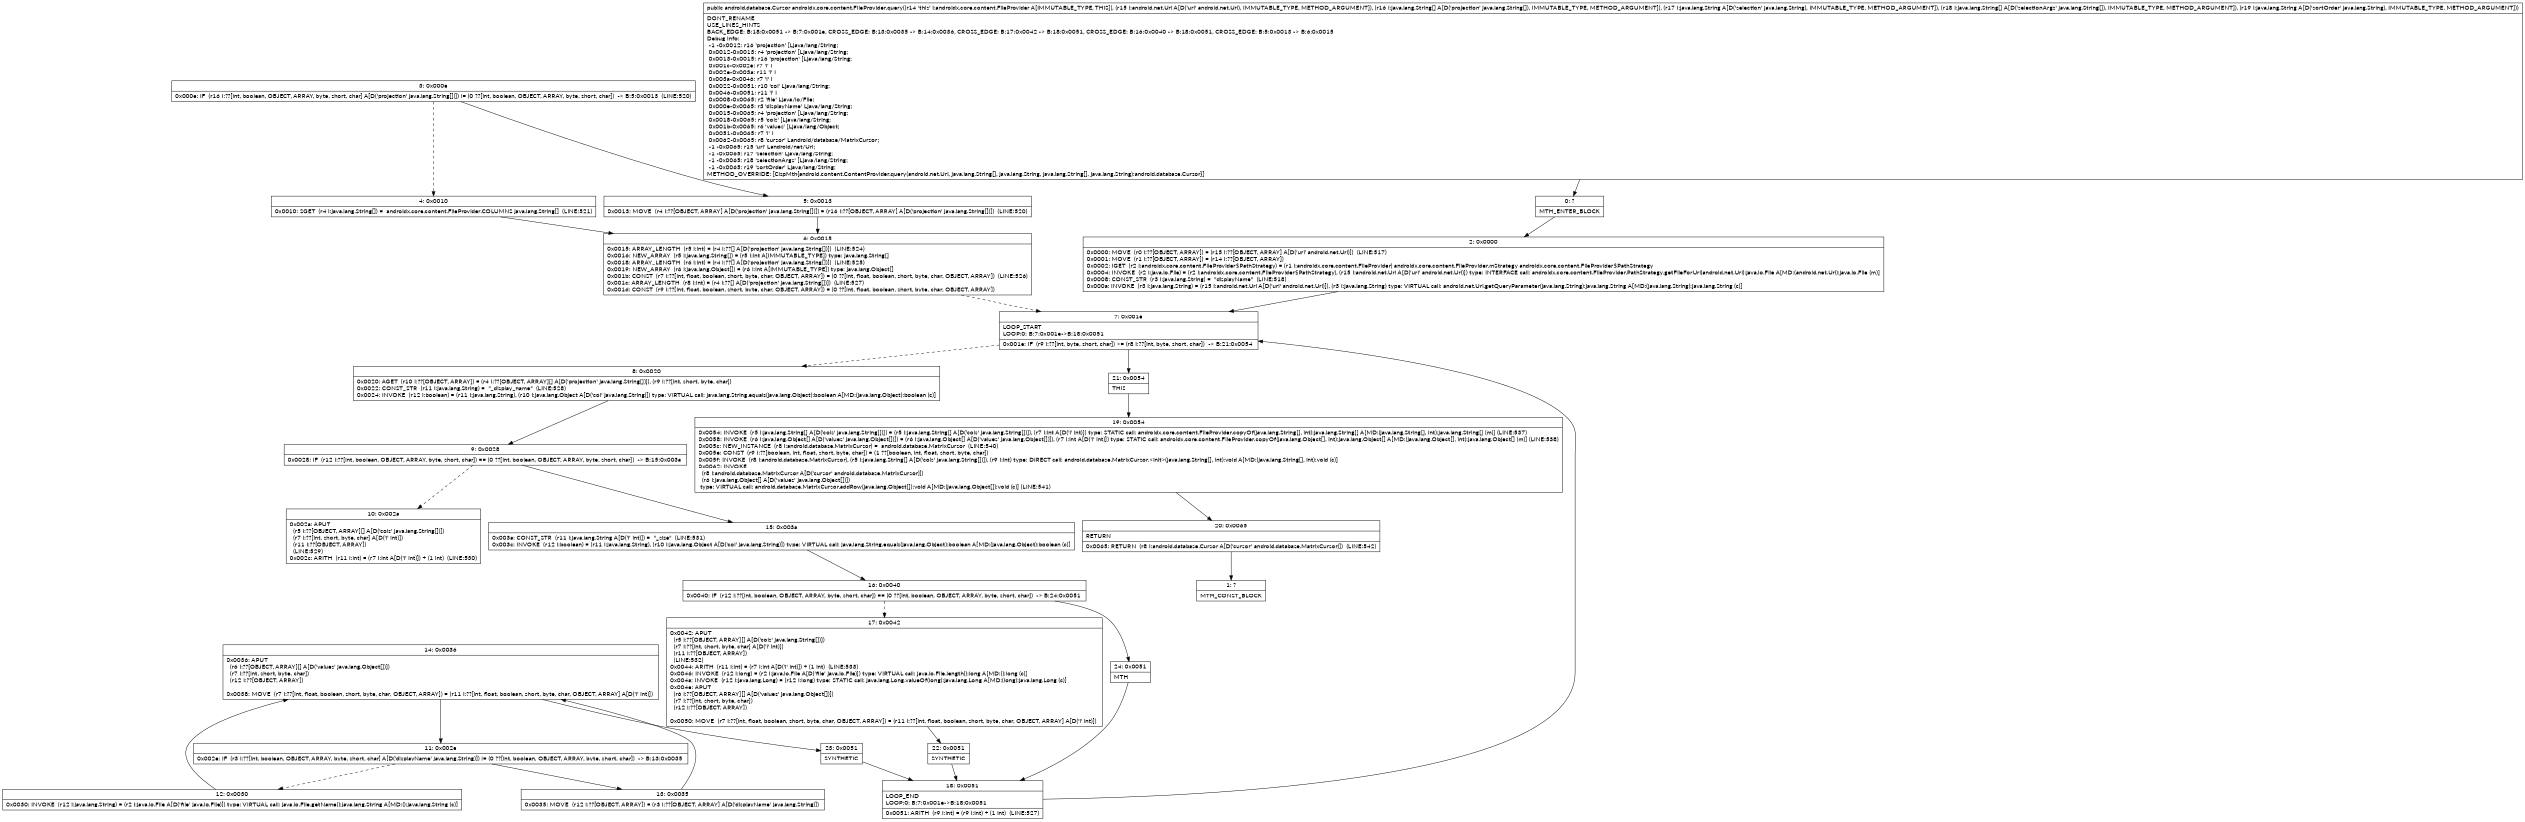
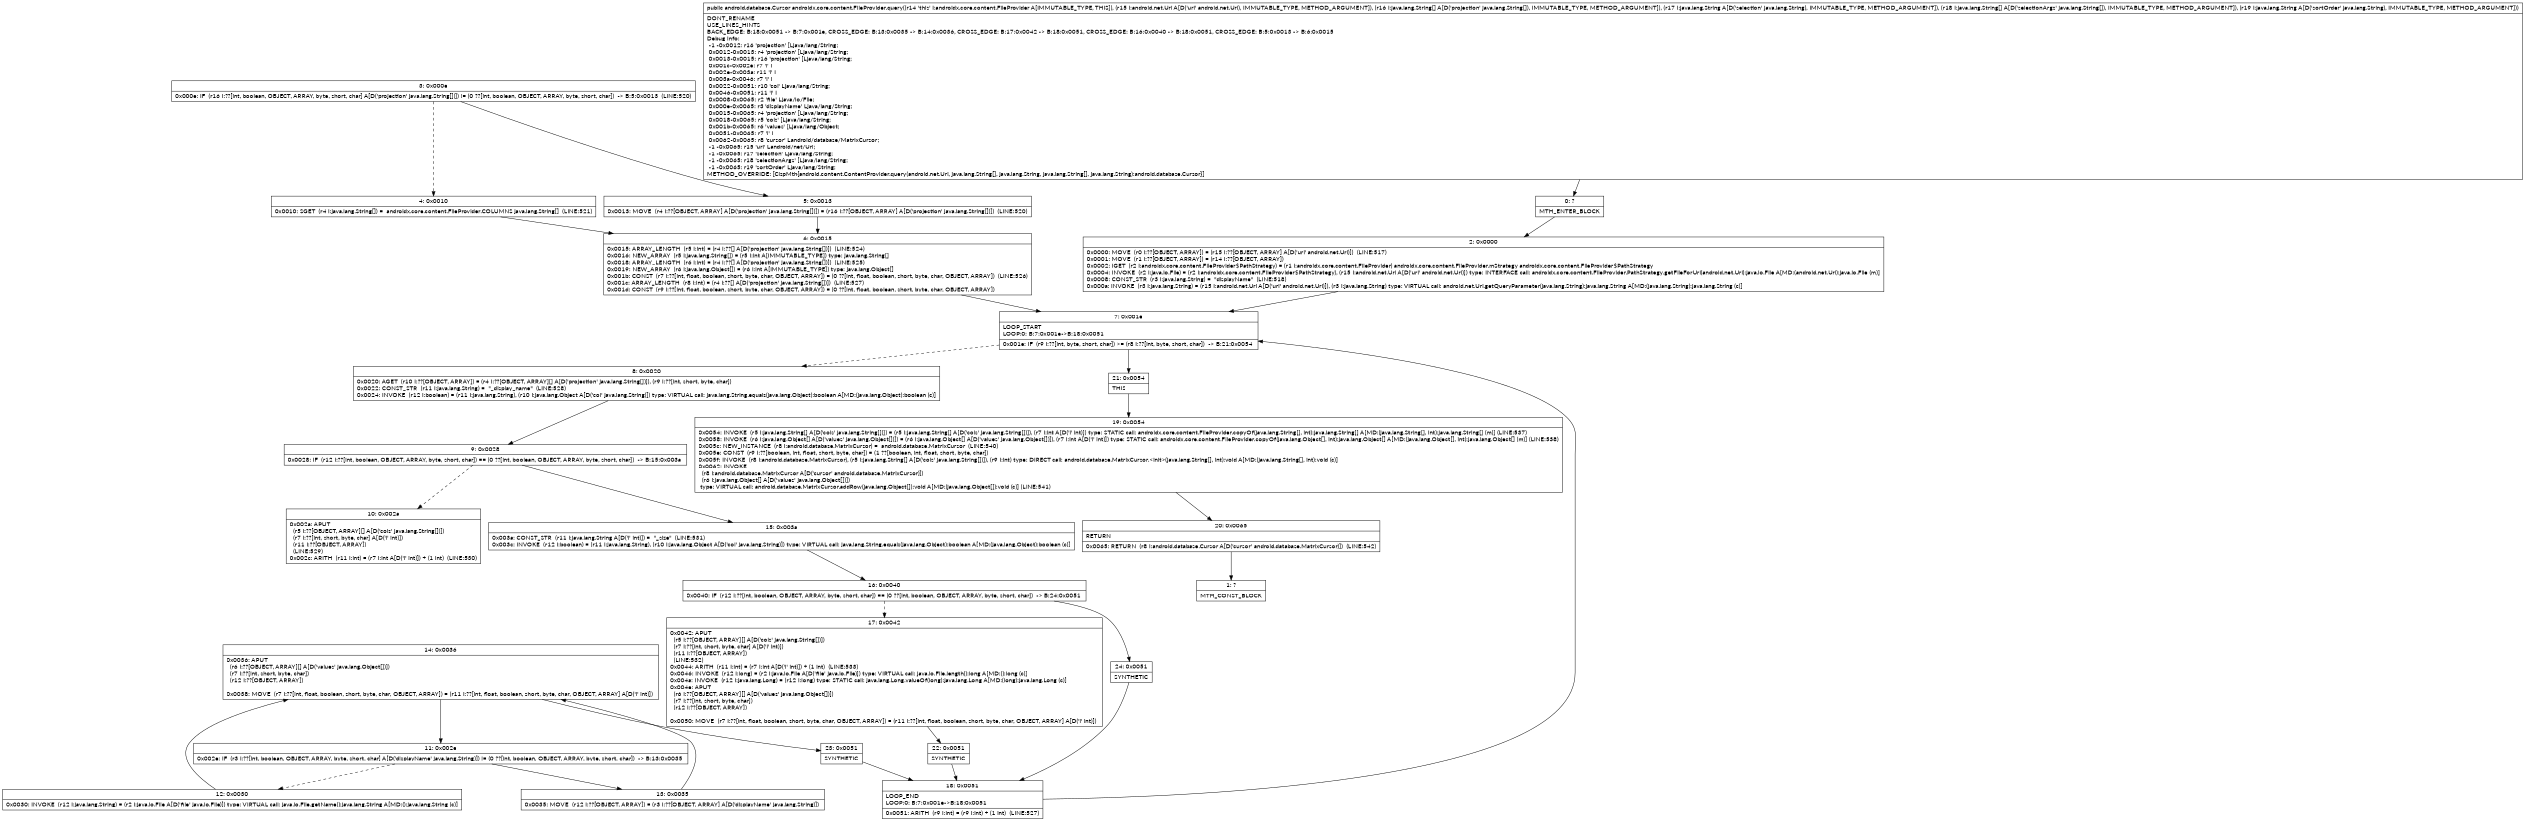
edge "6: 0x0015" -> "7: 0x001e": style dashed -> solid
node "24: 0x0051": text "MTH" -> "SYNTHETIC"
